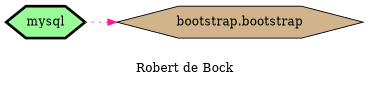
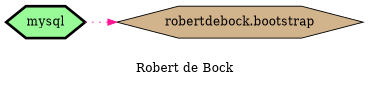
node "bootstrap.bootstrap": label "bootstrap.bootstrap" -> "robertdebock.bootstrap"
